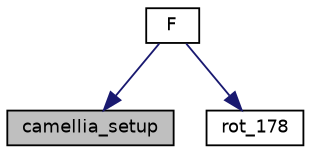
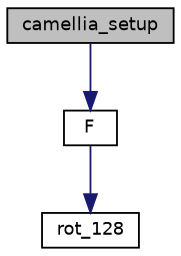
edge "F" -> "camellia_setup": reversed
node "rot_178": label "rot_178" -> "rot_128"
